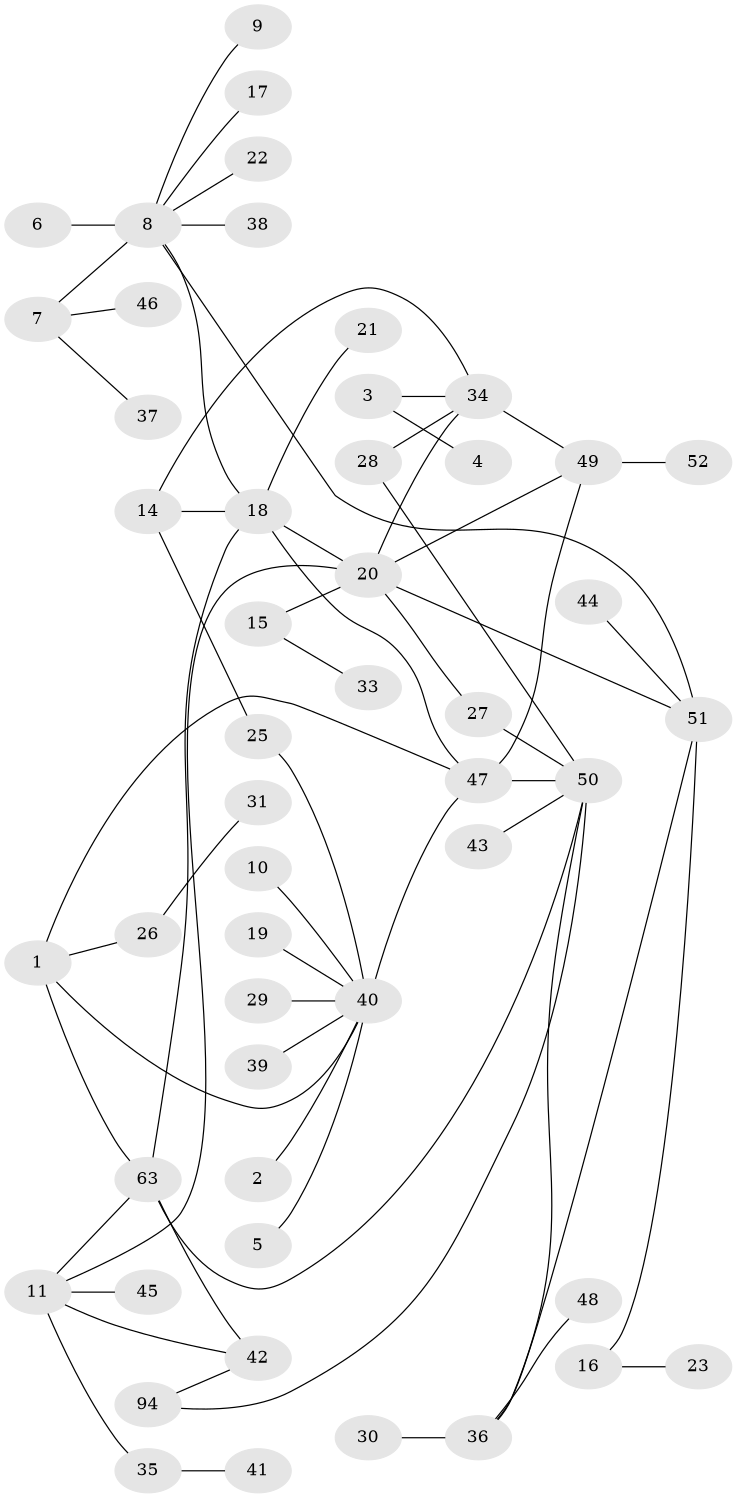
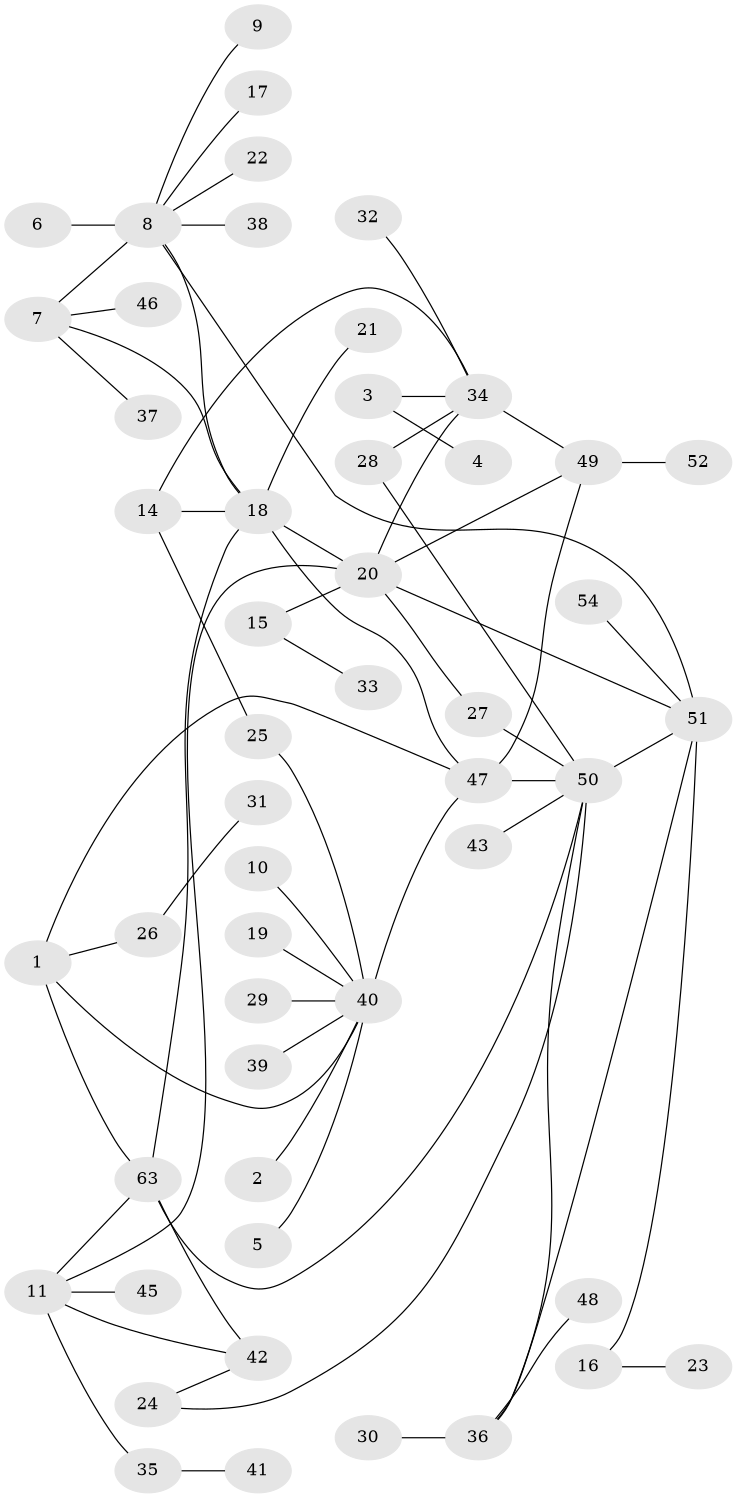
node "32": added
edge "7" -- "18": added
node "44": label "44" -> "54"
edge "51" -- "50": added
node "94": label "94" -> "24"
